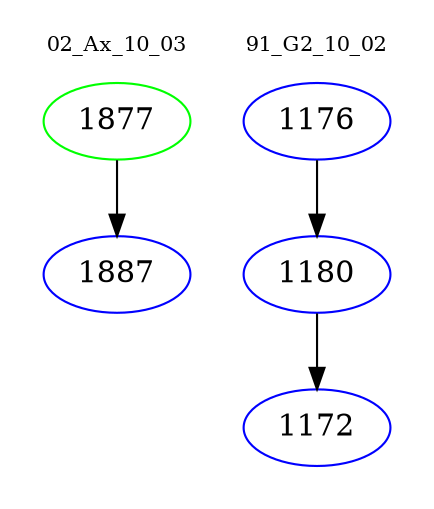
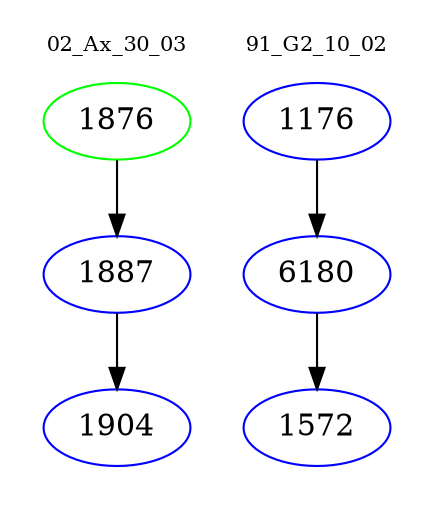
cluster "02_Ax_10_03": label "02_Ax_10_03" -> "02_Ax_30_03"
node "1877": label "1877" -> "1876"
node "1180": label "1180" -> "6180"
node "1904": added
node "1172": label "1172" -> "1572"
